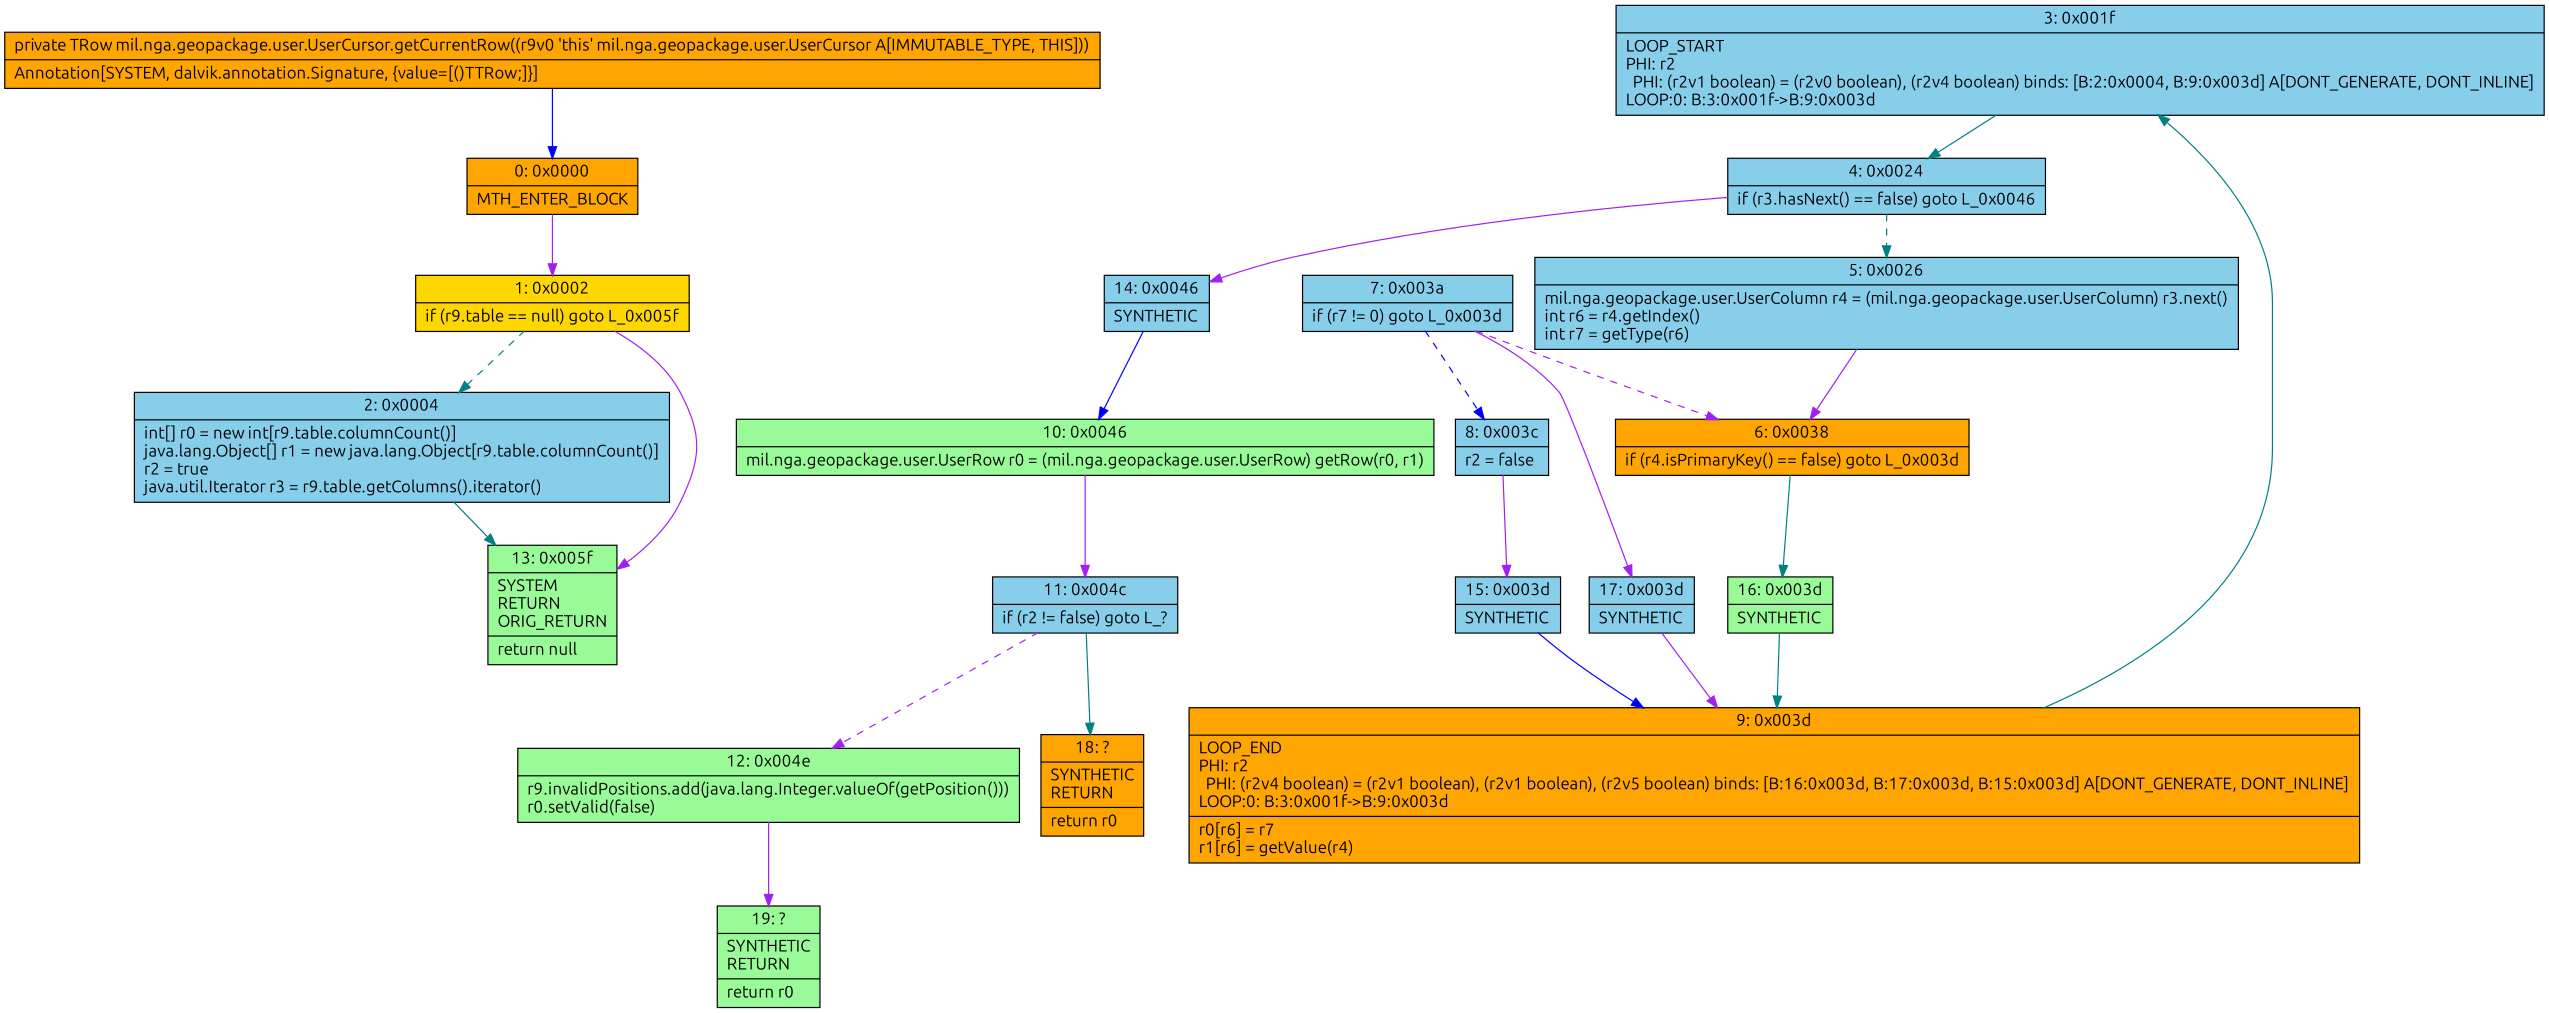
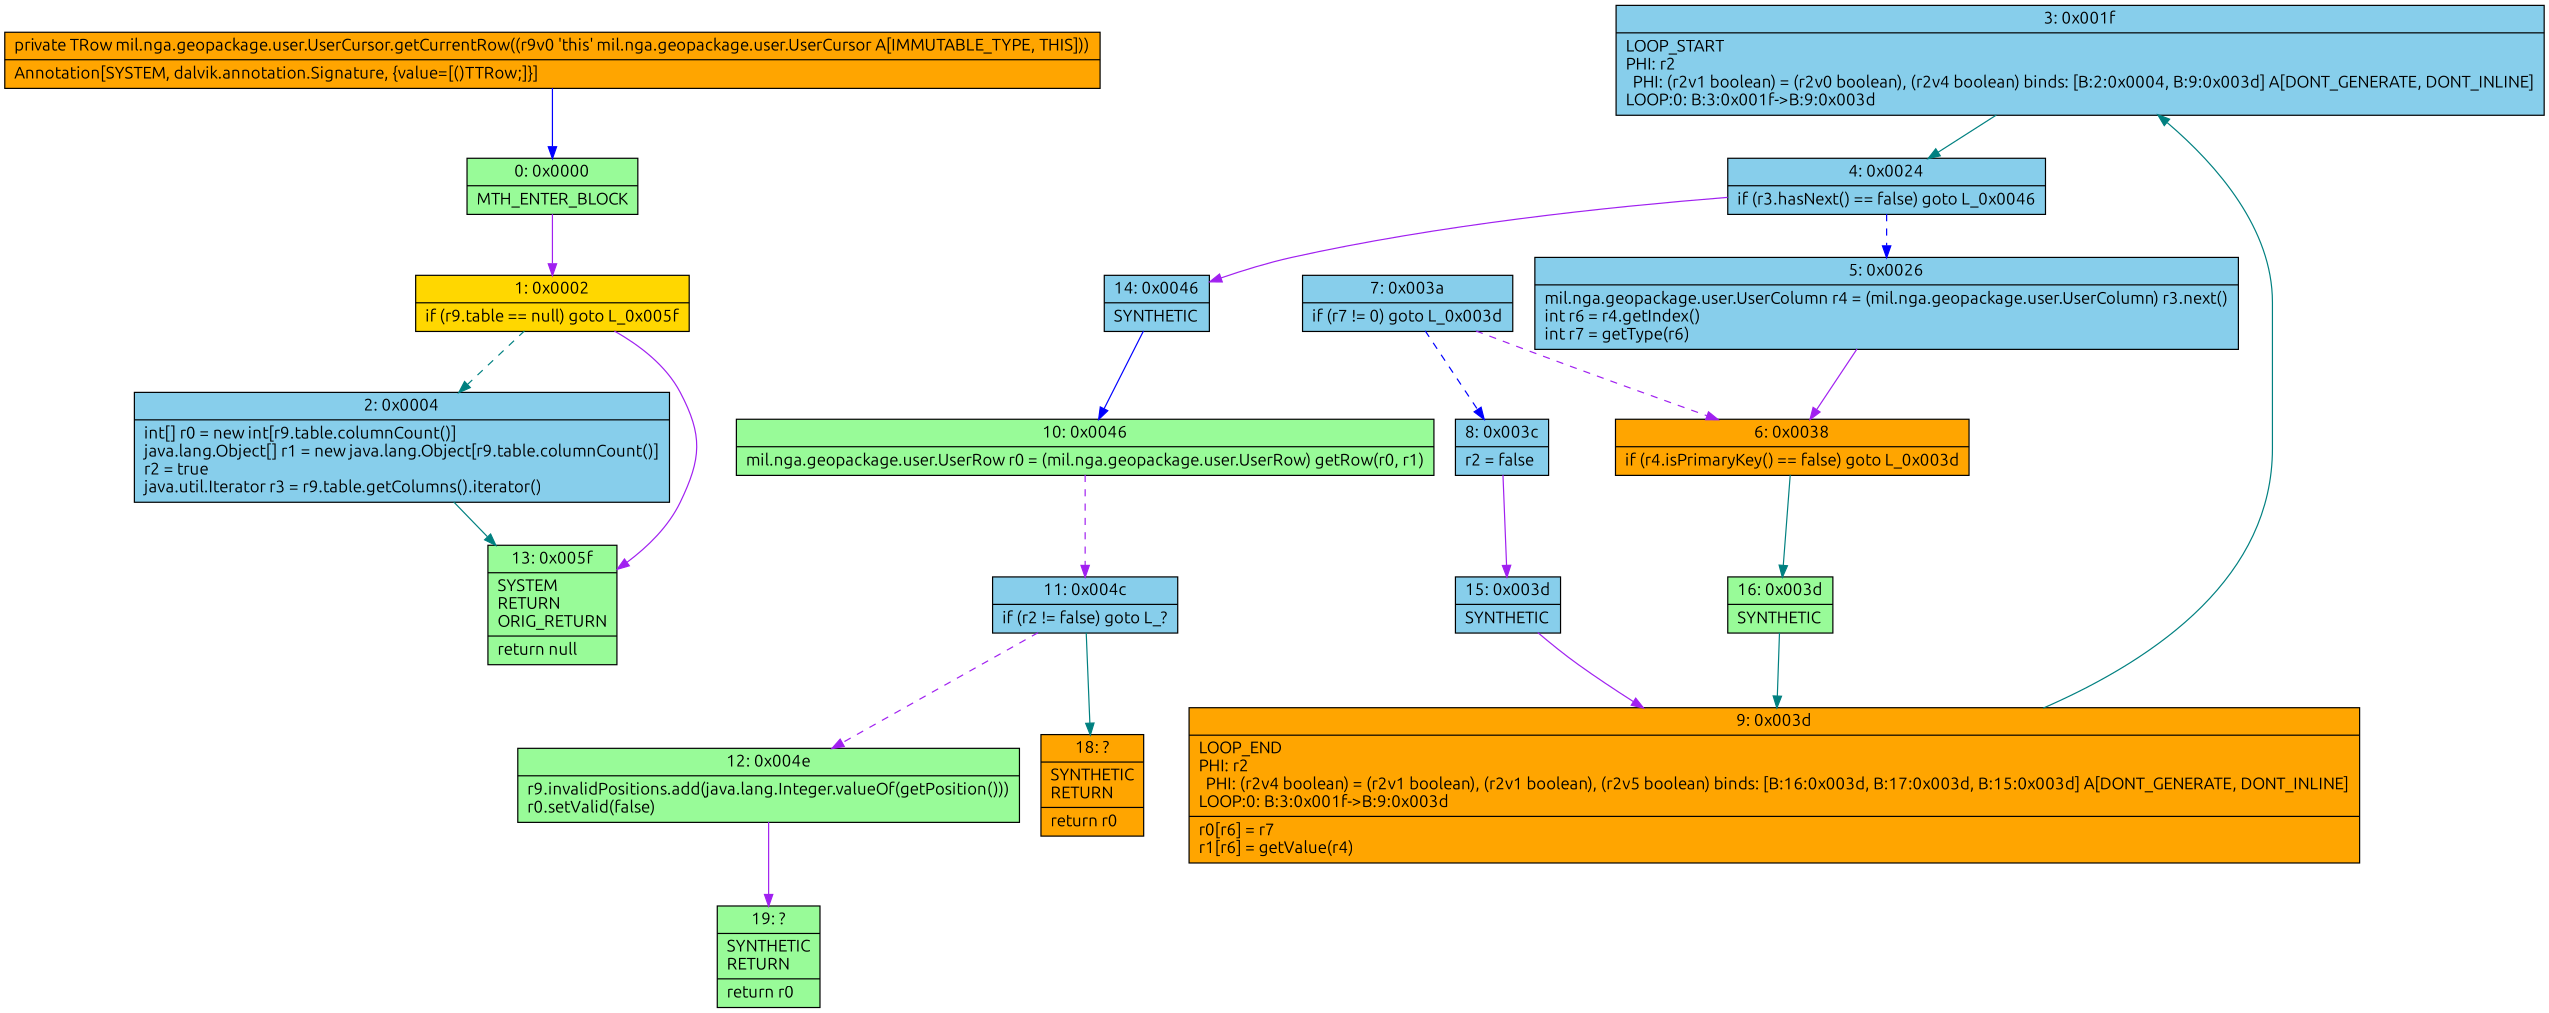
node "0: 0x0000": fillcolor orange -> palegreen
edge "4: 0x0024" -> "5: 0x0026": color teal -> blue
edge "10: 0x0046" -> "11: 0x004c": style solid -> dashed
node "17: 0x003d": removed
edge "15: 0x003d" -> "9: 0x003d": color blue -> purple
